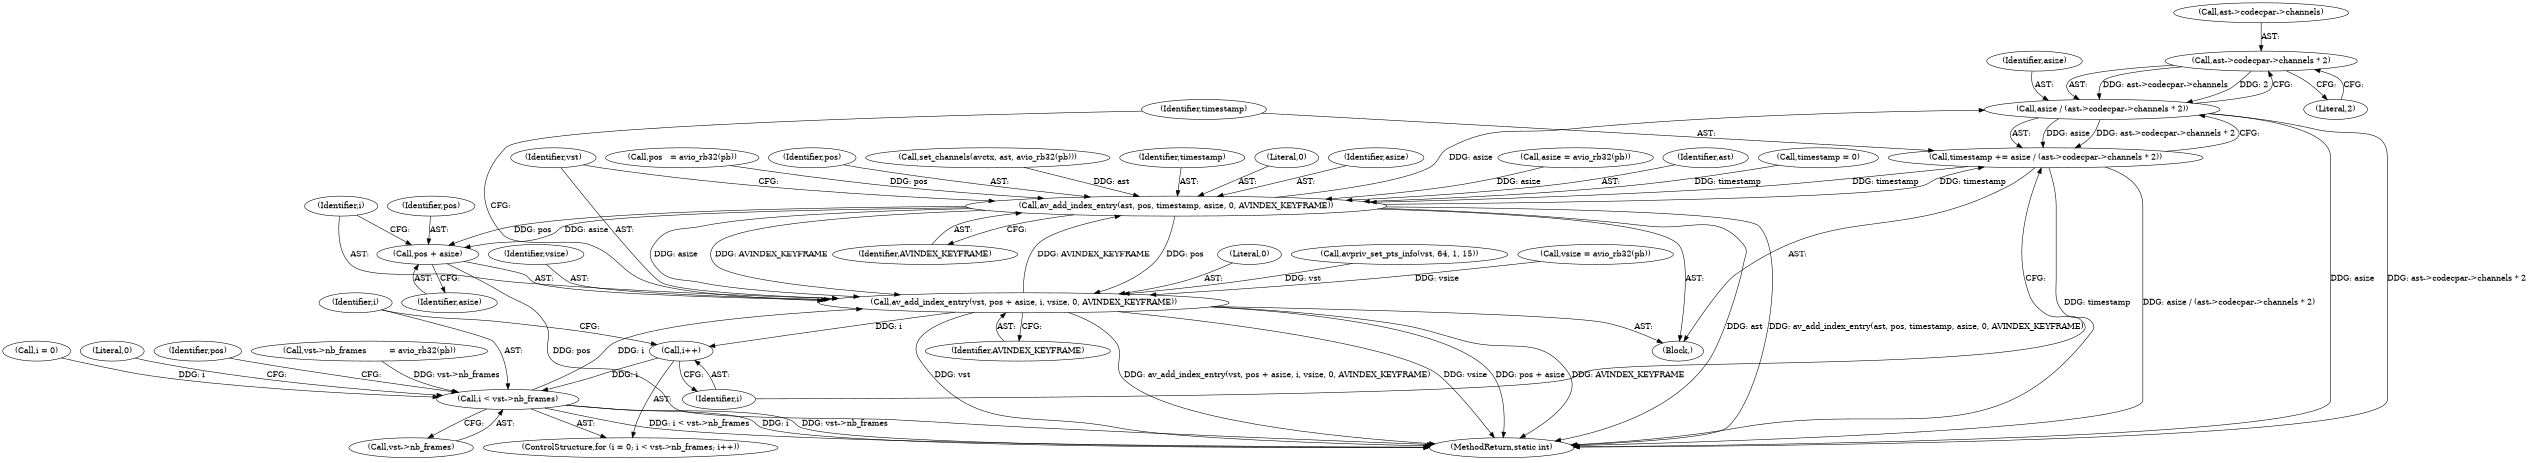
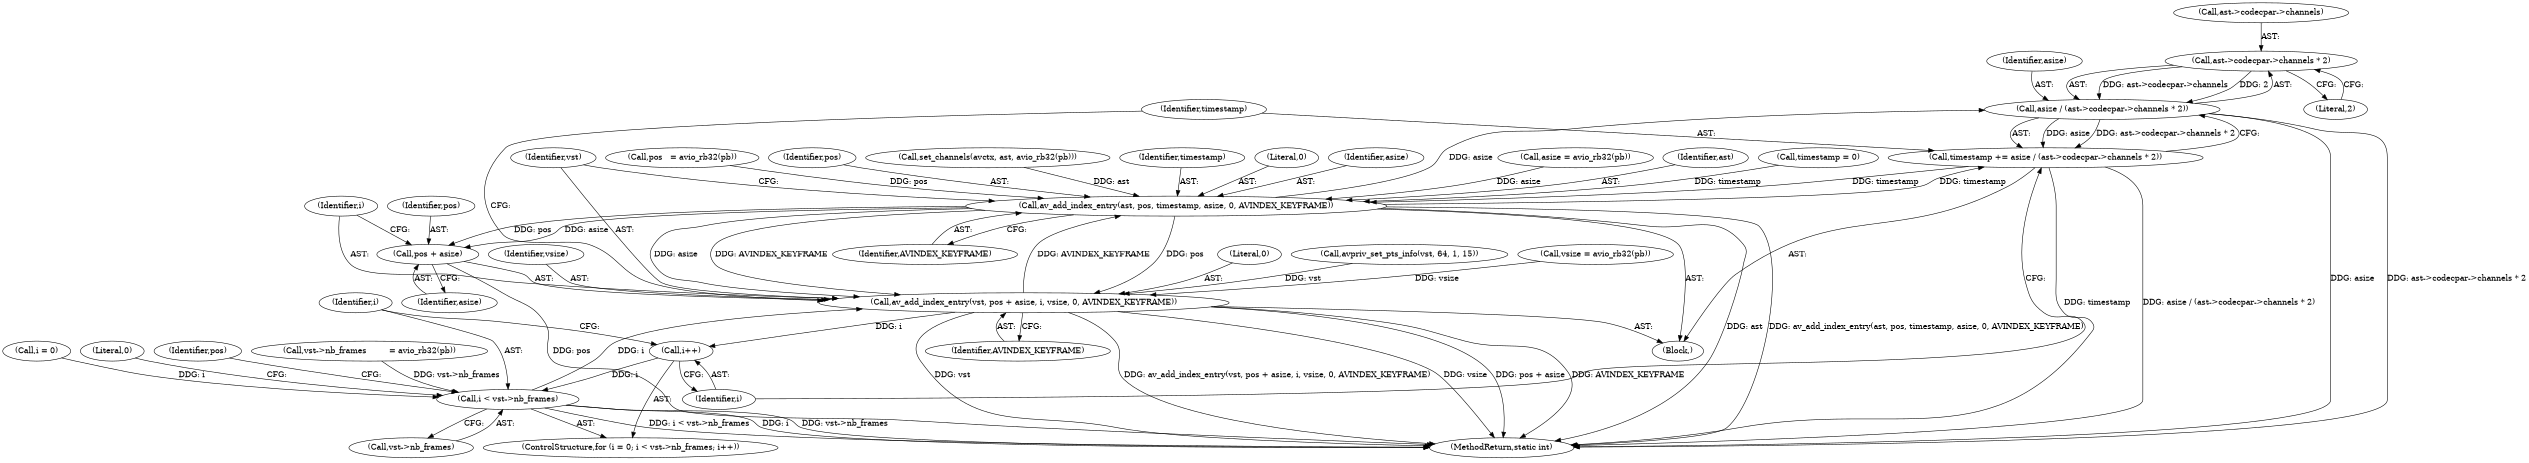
edge "(Call,asize / (ast->codecpar->channels * 2))" -> "(Call,ast->codecpar->channels * 2)": label "CFG: " -> "AST: "
